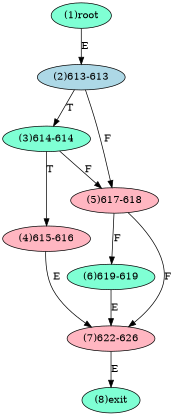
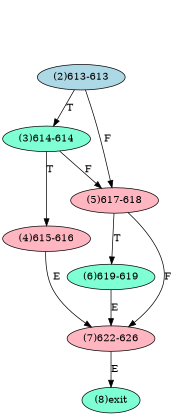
node "(1)root": removed
edge "(5)617-618" -> "(6)619-619": label "F" -> "T"
